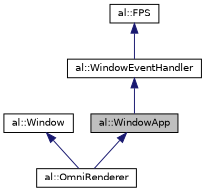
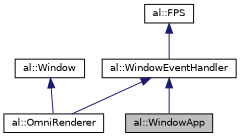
edge "al::OmniRenderer" -> "al::WindowApp": now "al::OmniRenderer" -> "al::WindowEventHandler"
